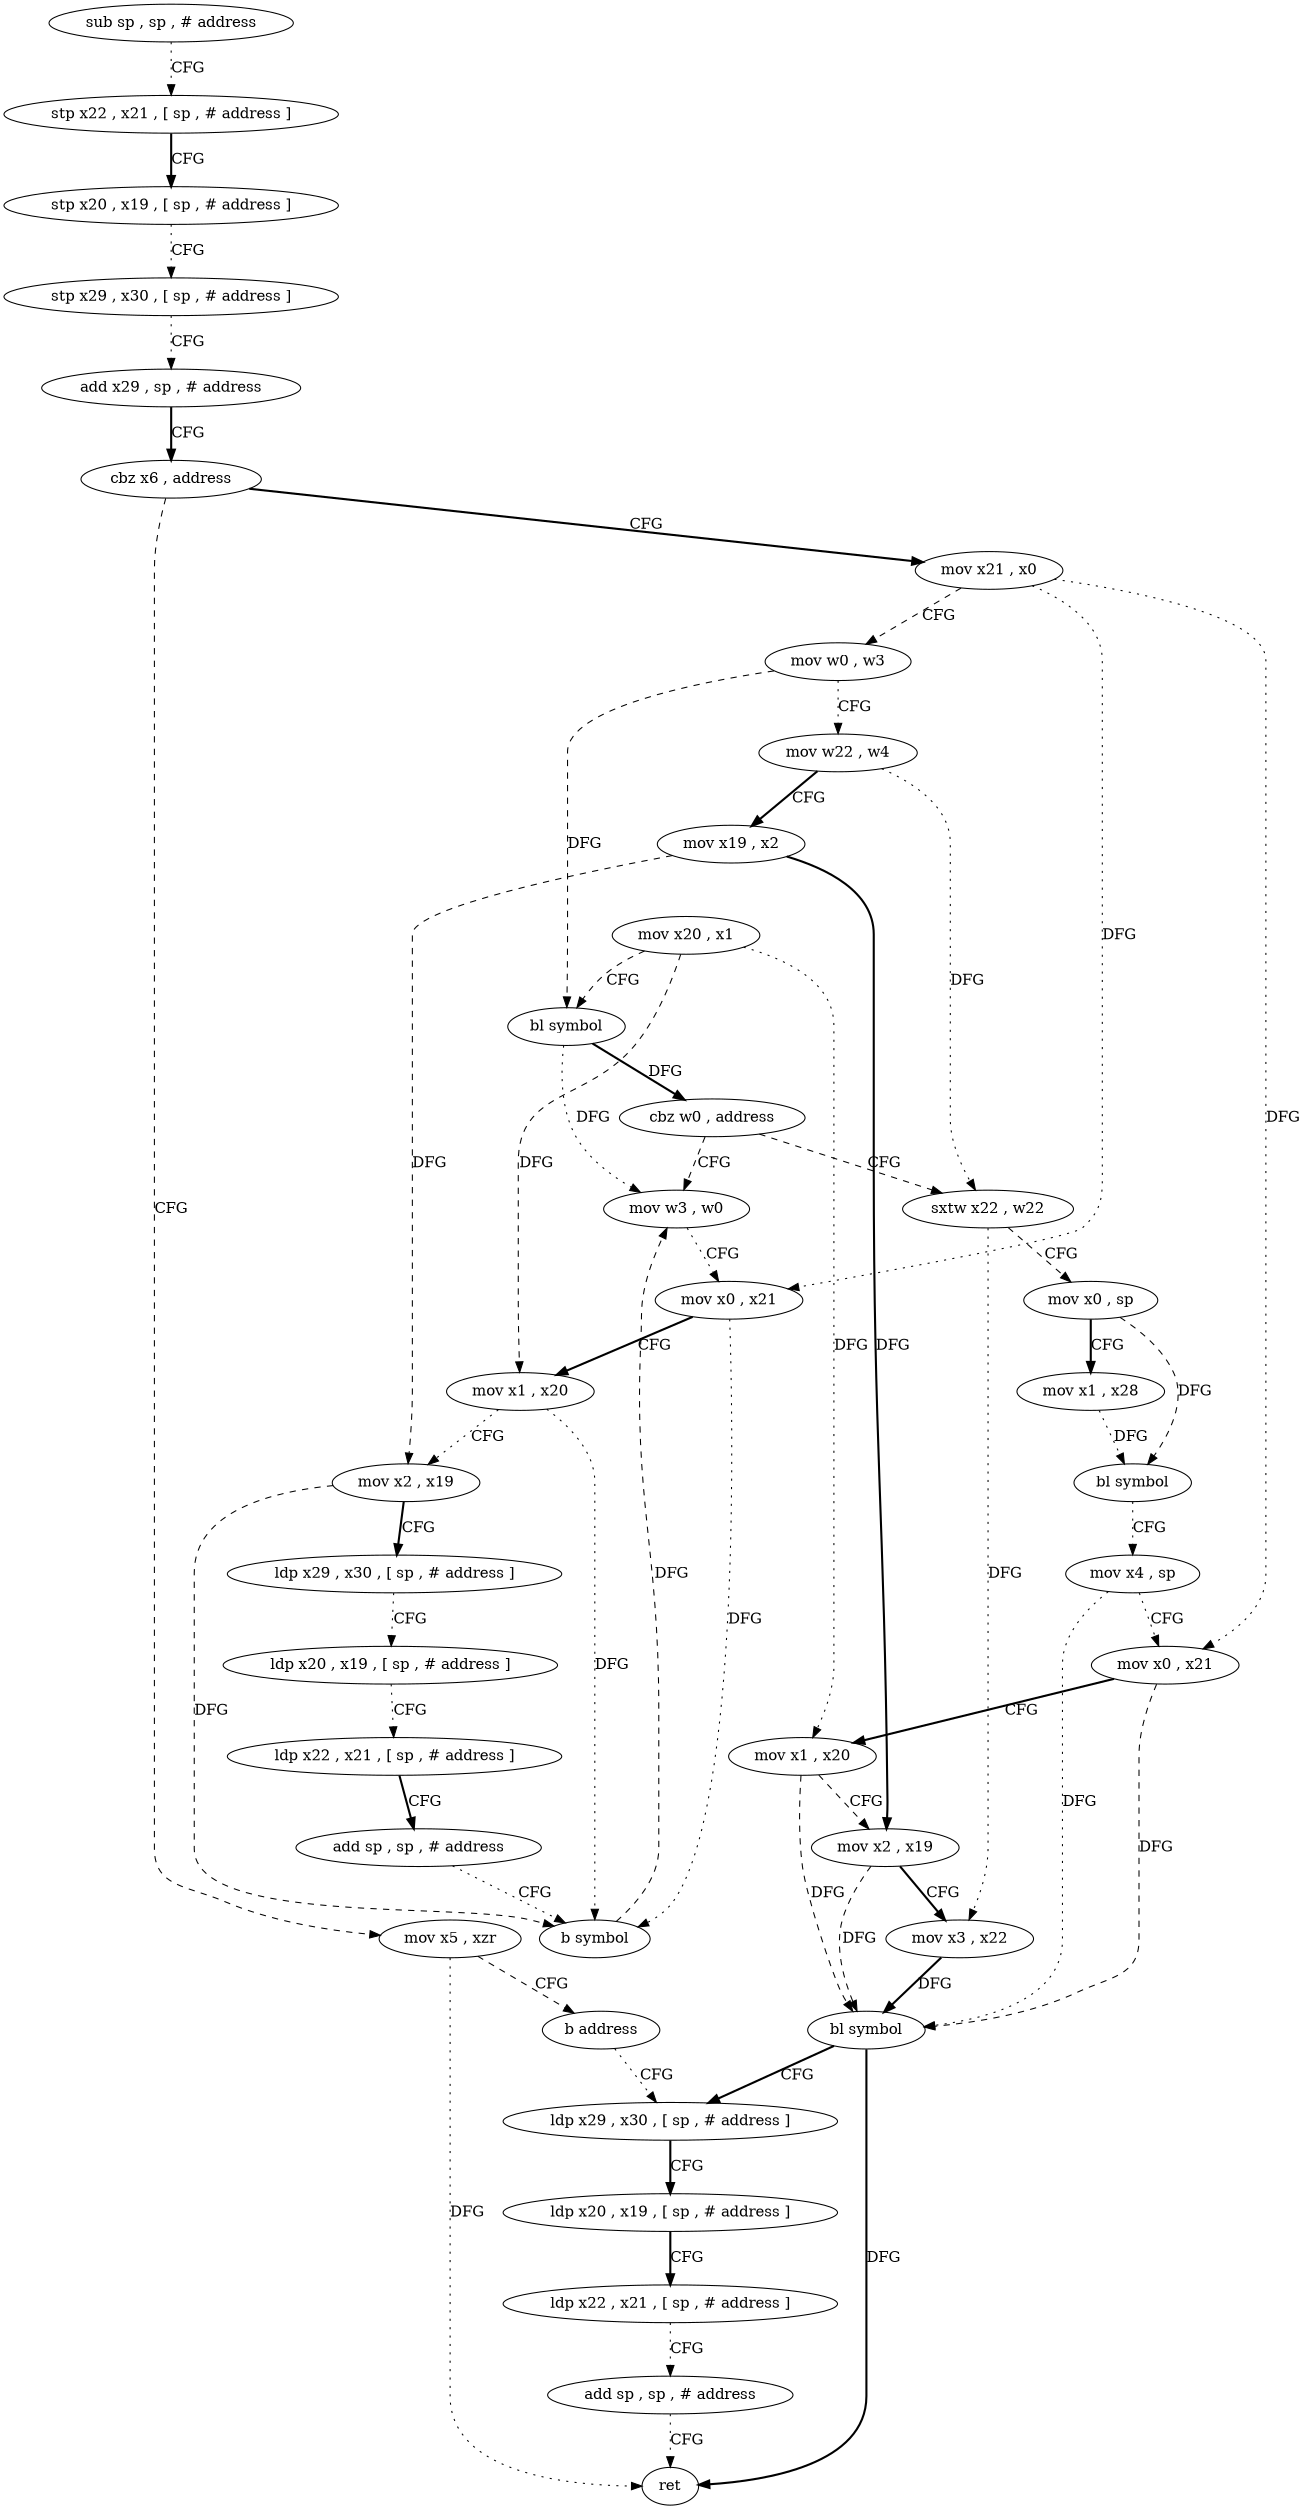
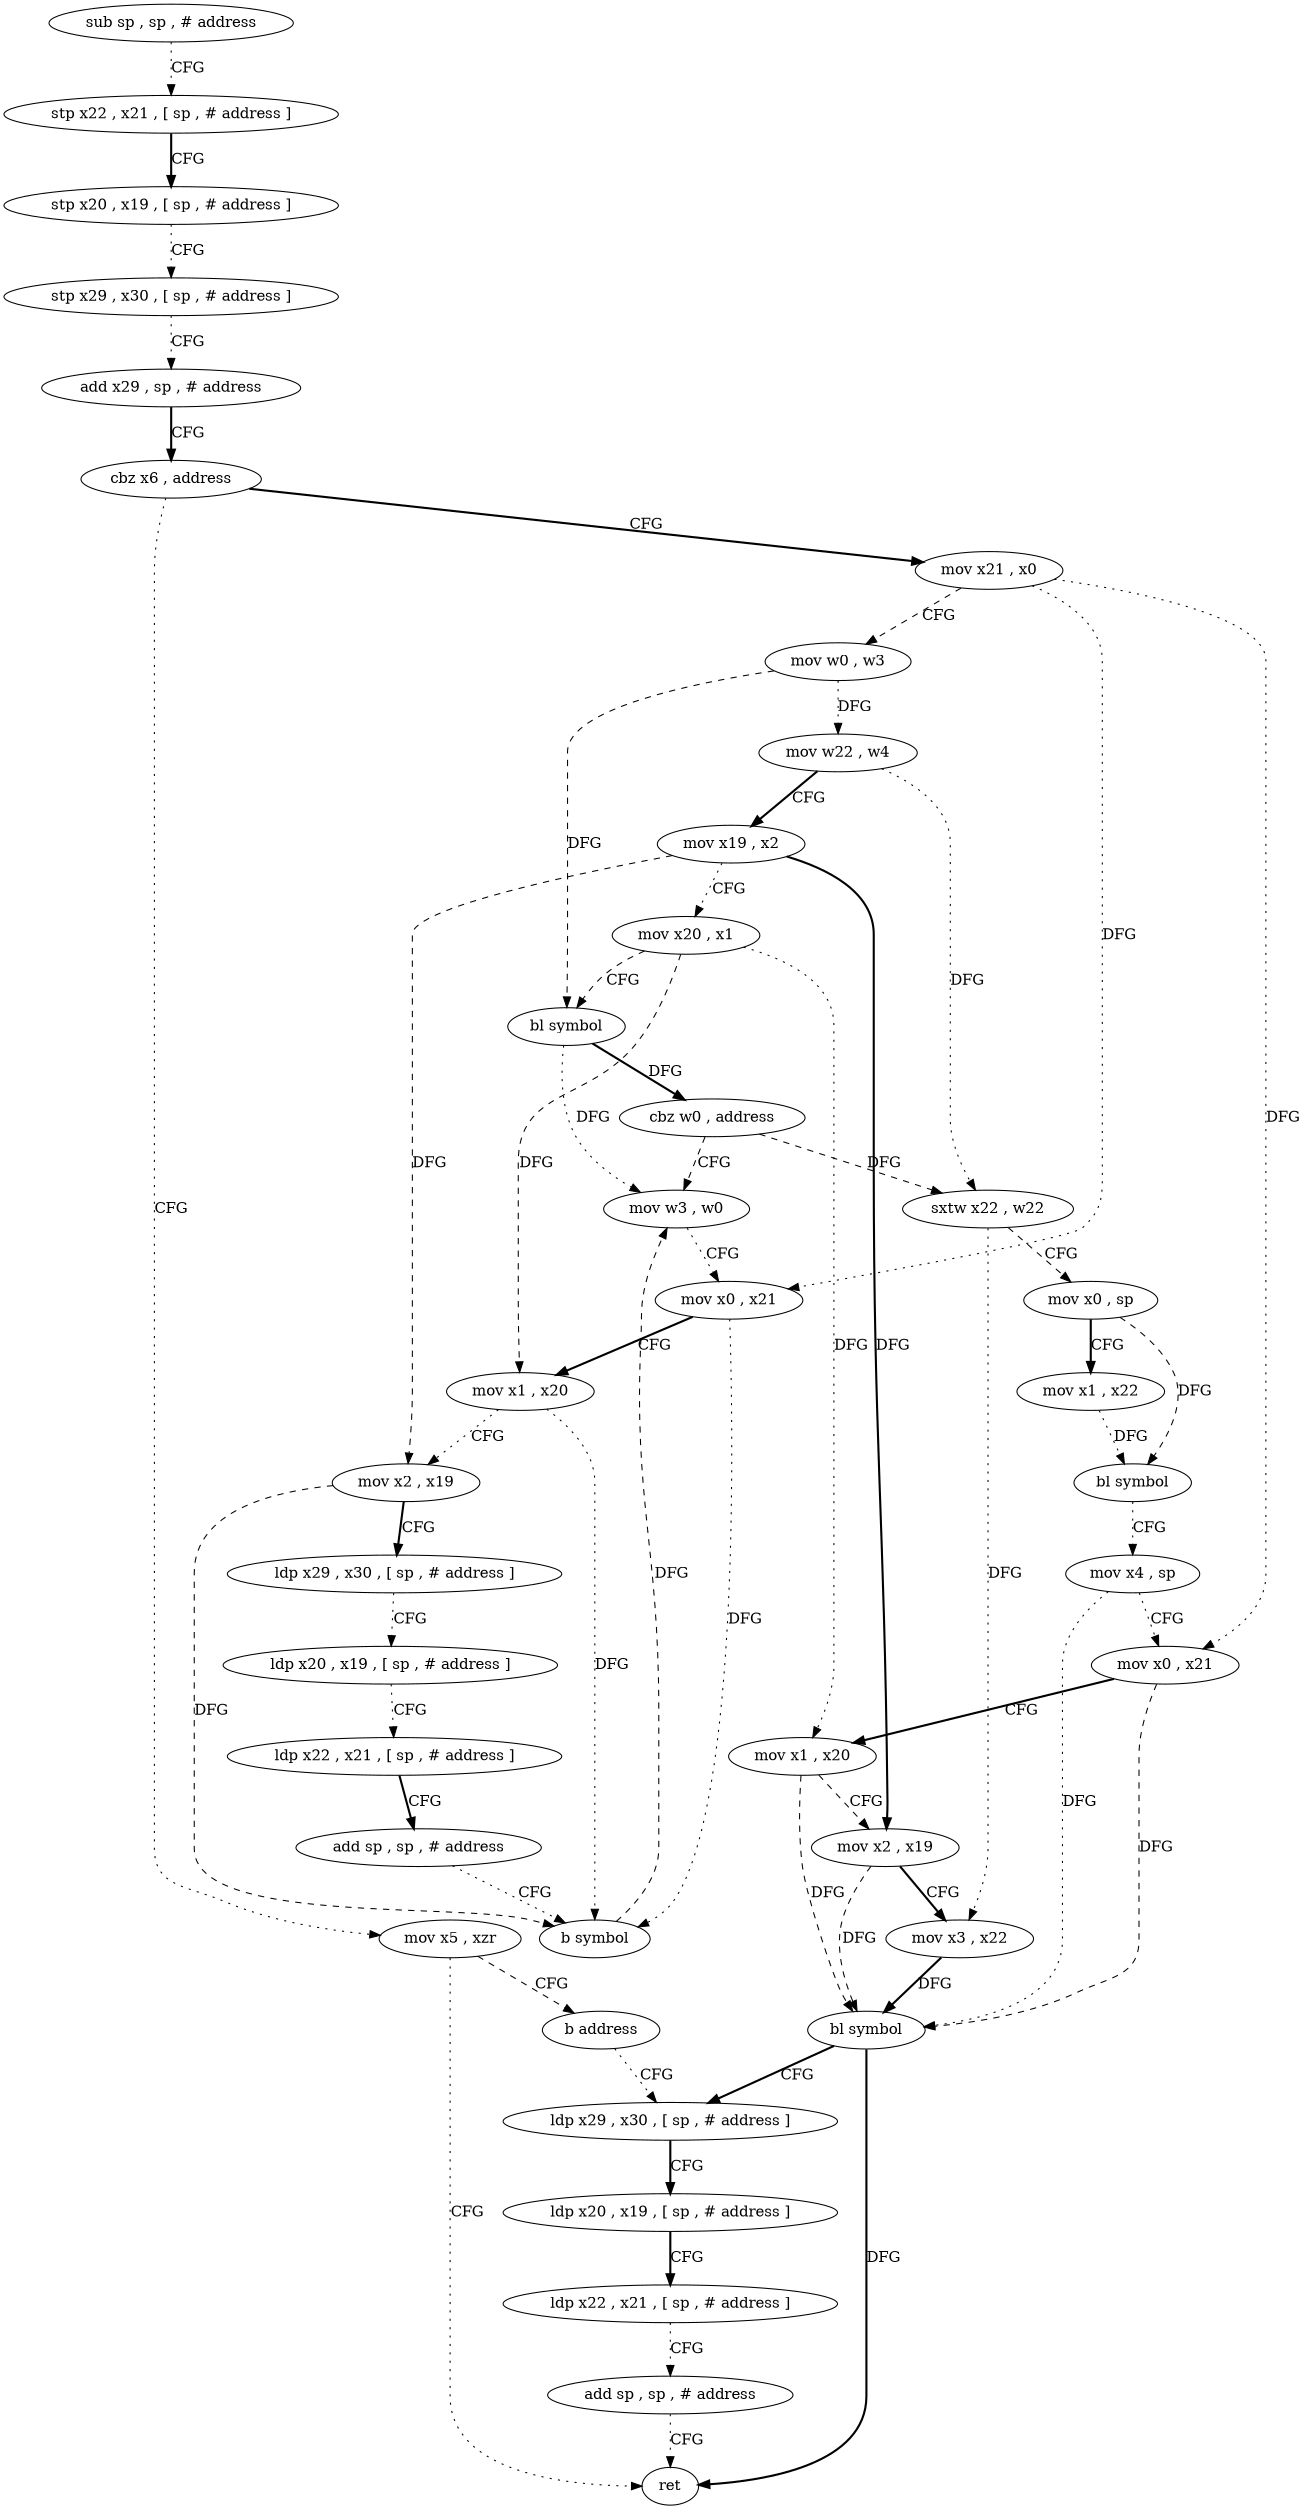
edge "mov w0 , w3" -> "mov w22 , w4": label "CFG" -> "DFG"
edge "mov x19 , x2" -> "mov x20 , x1": added, label "CFG"
edge "cbz w0 , address" -> "sxtw x22 , w22": label "CFG" -> "DFG"
edge "cbz x6 , address" -> "mov x5 , xzr": style dashed -> dotted
node "mov x1 , x28": label "mov x1 , x28" -> "mov x1 , x22"
edge "mov x5 , xzr" -> "ret": label "DFG" -> "CFG"
